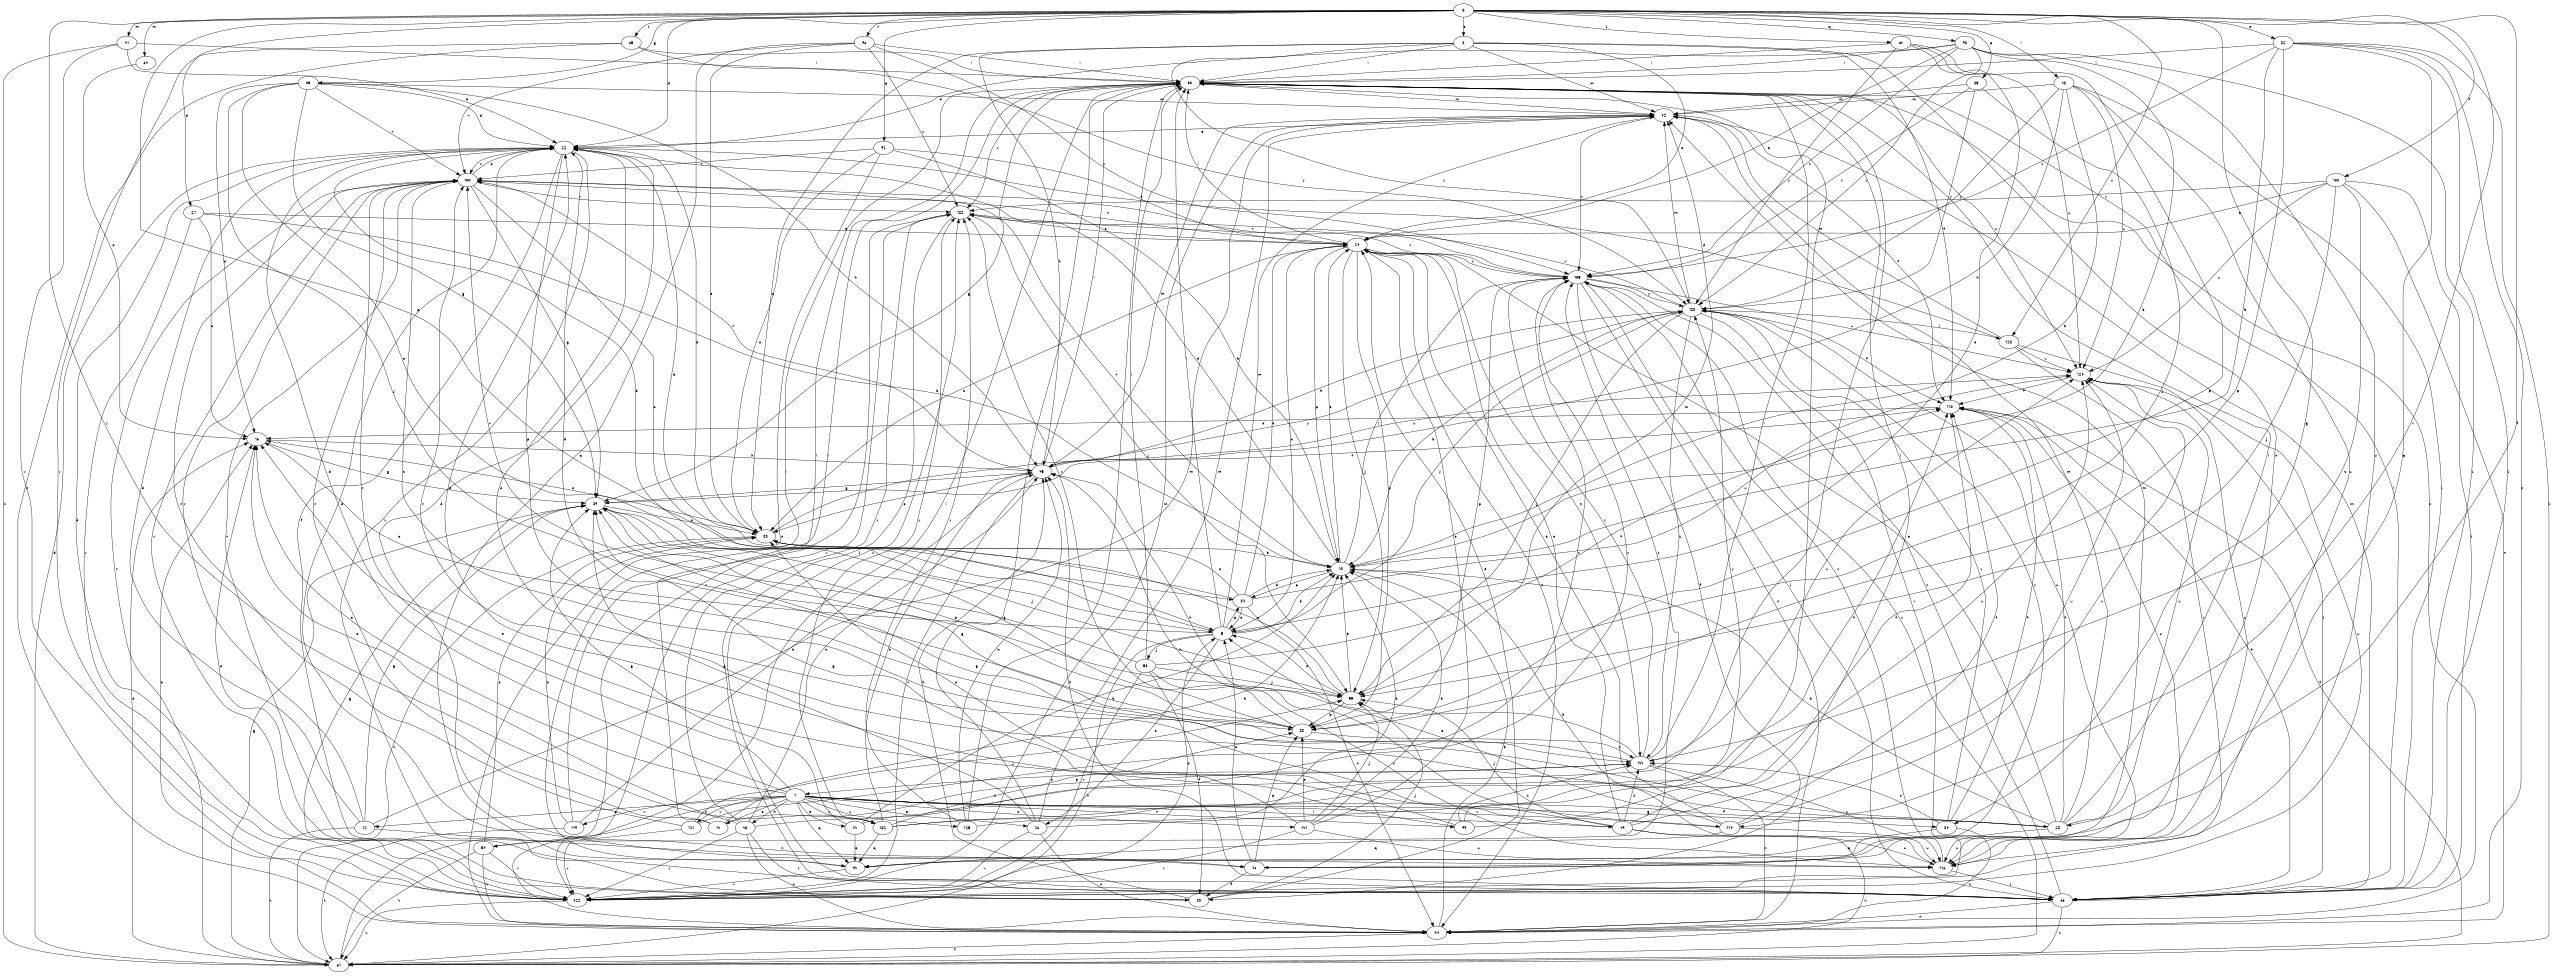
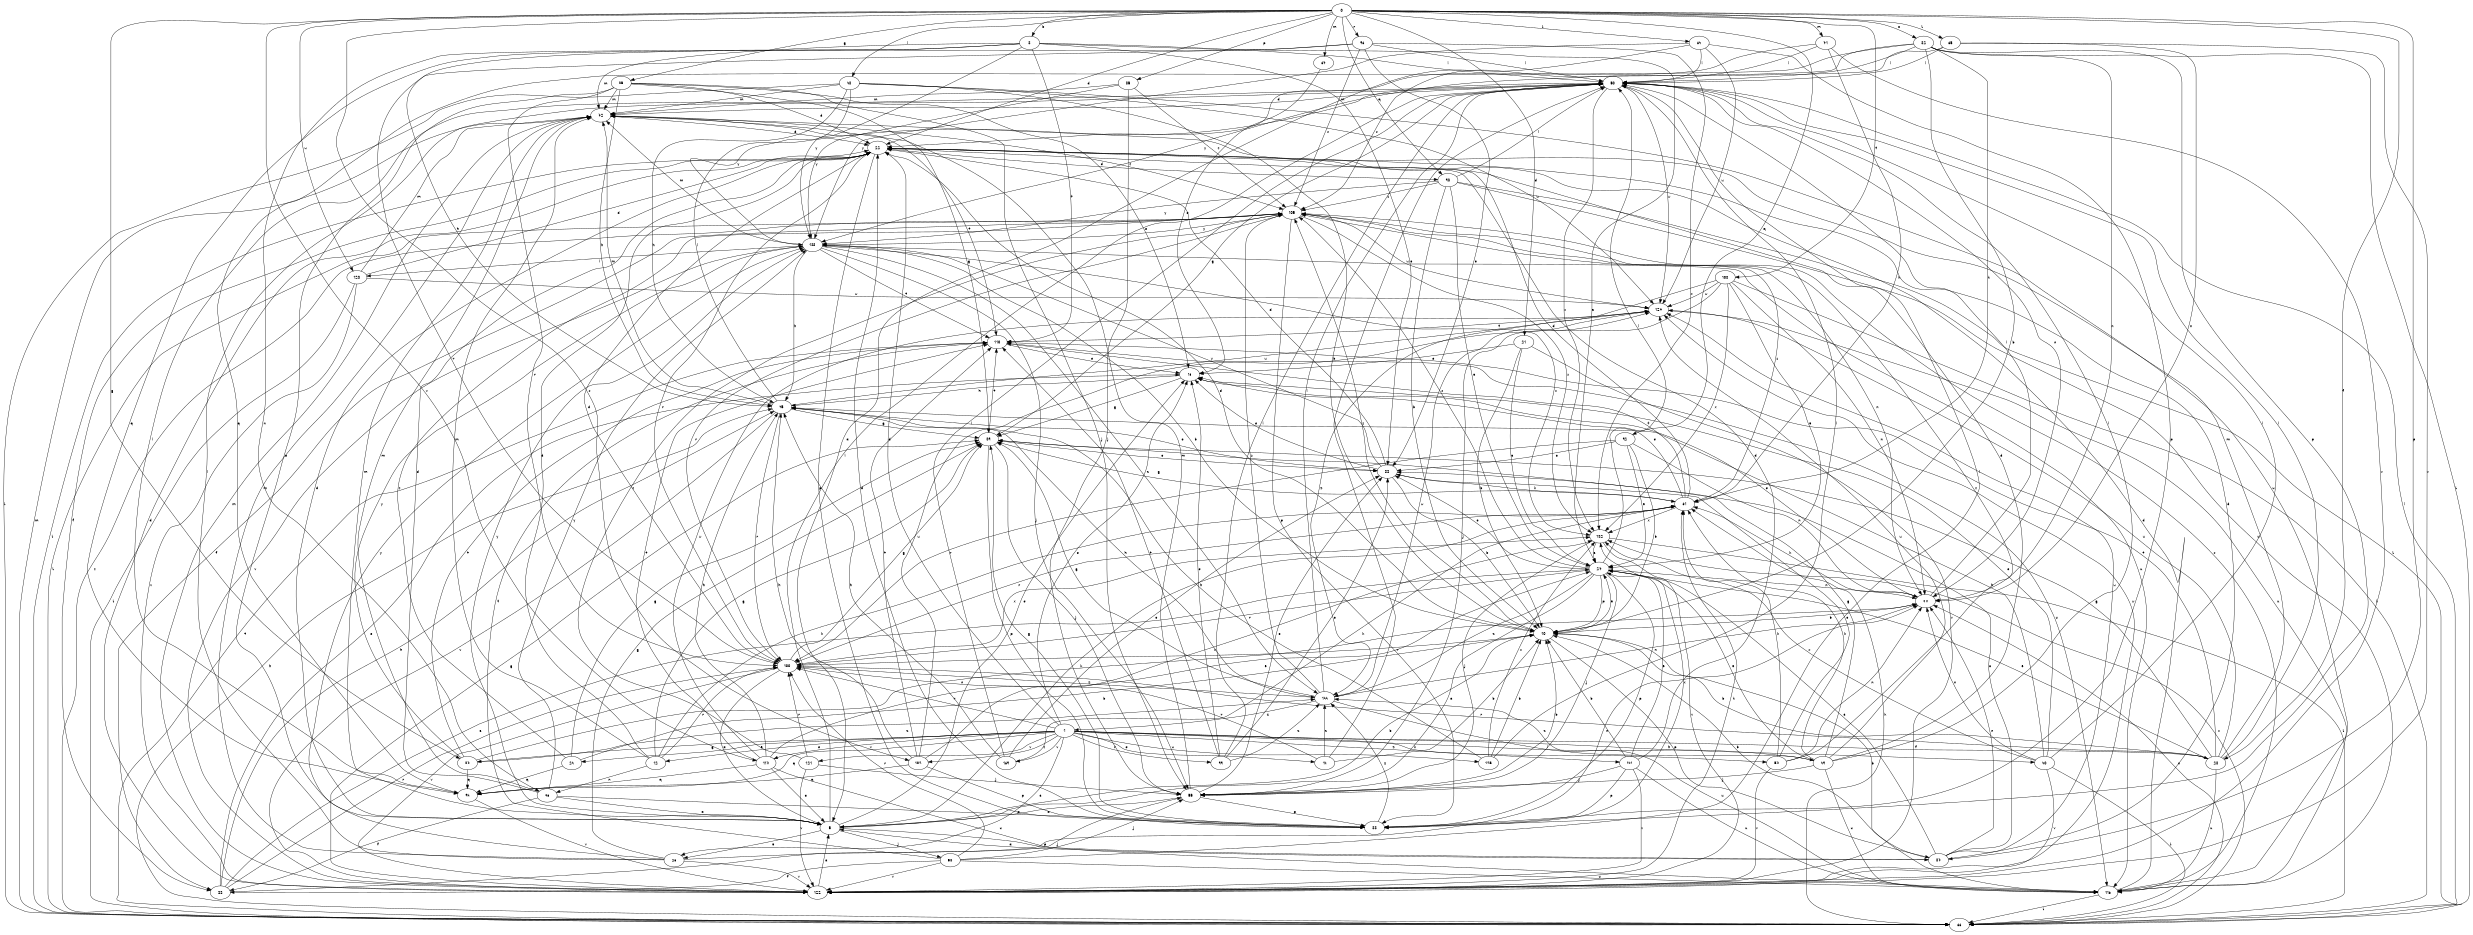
edge "93" -> "22": reversed
node "119": label "119" -> "169"
node "722": label "722" -> "122"
